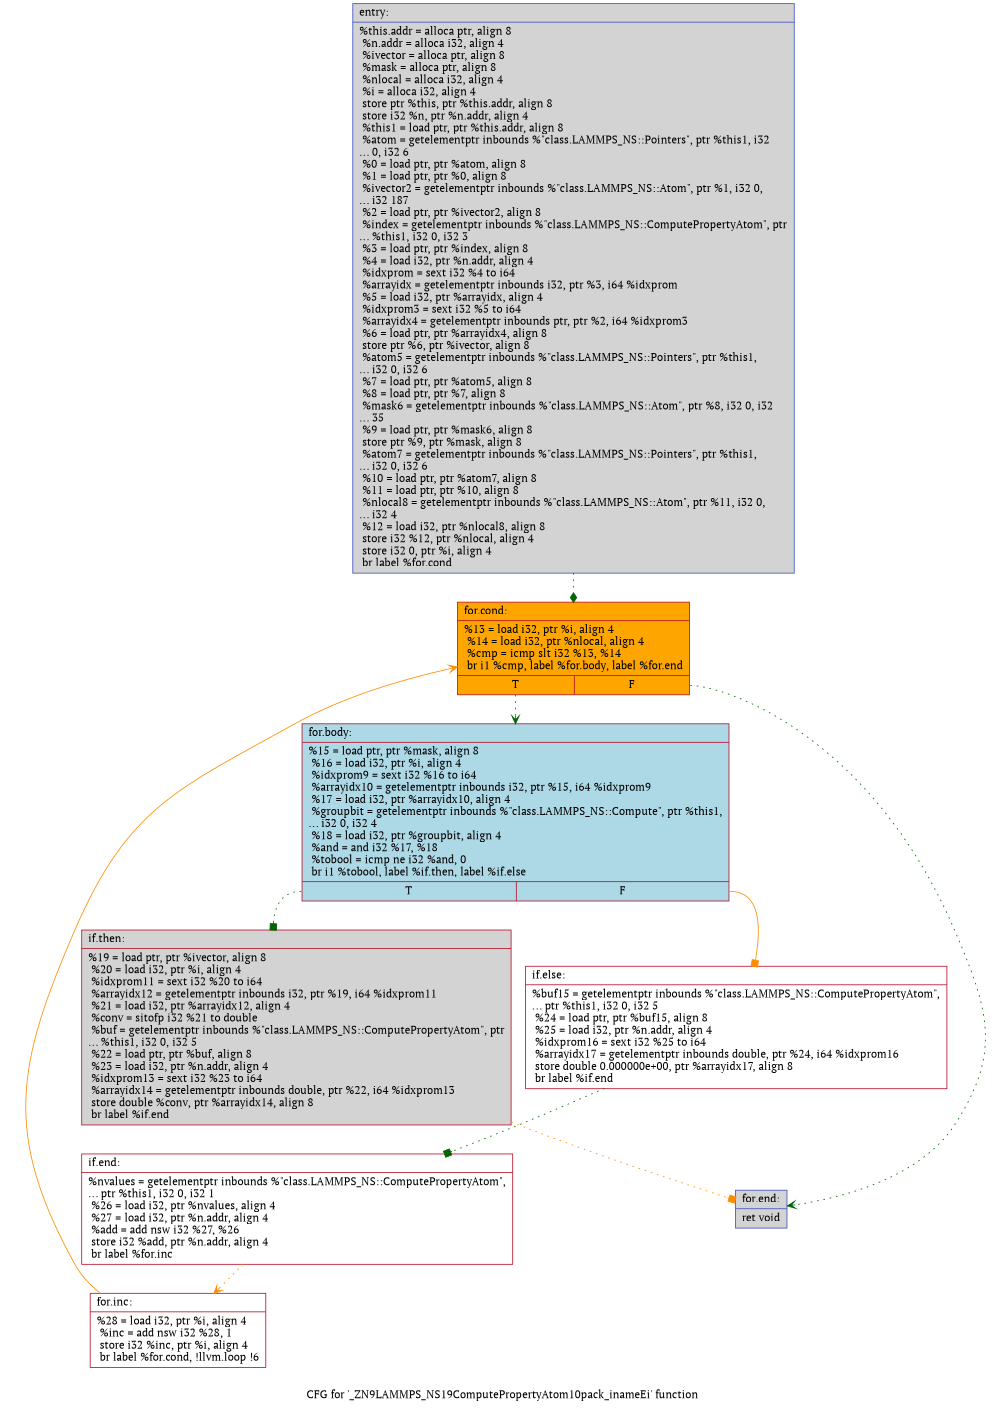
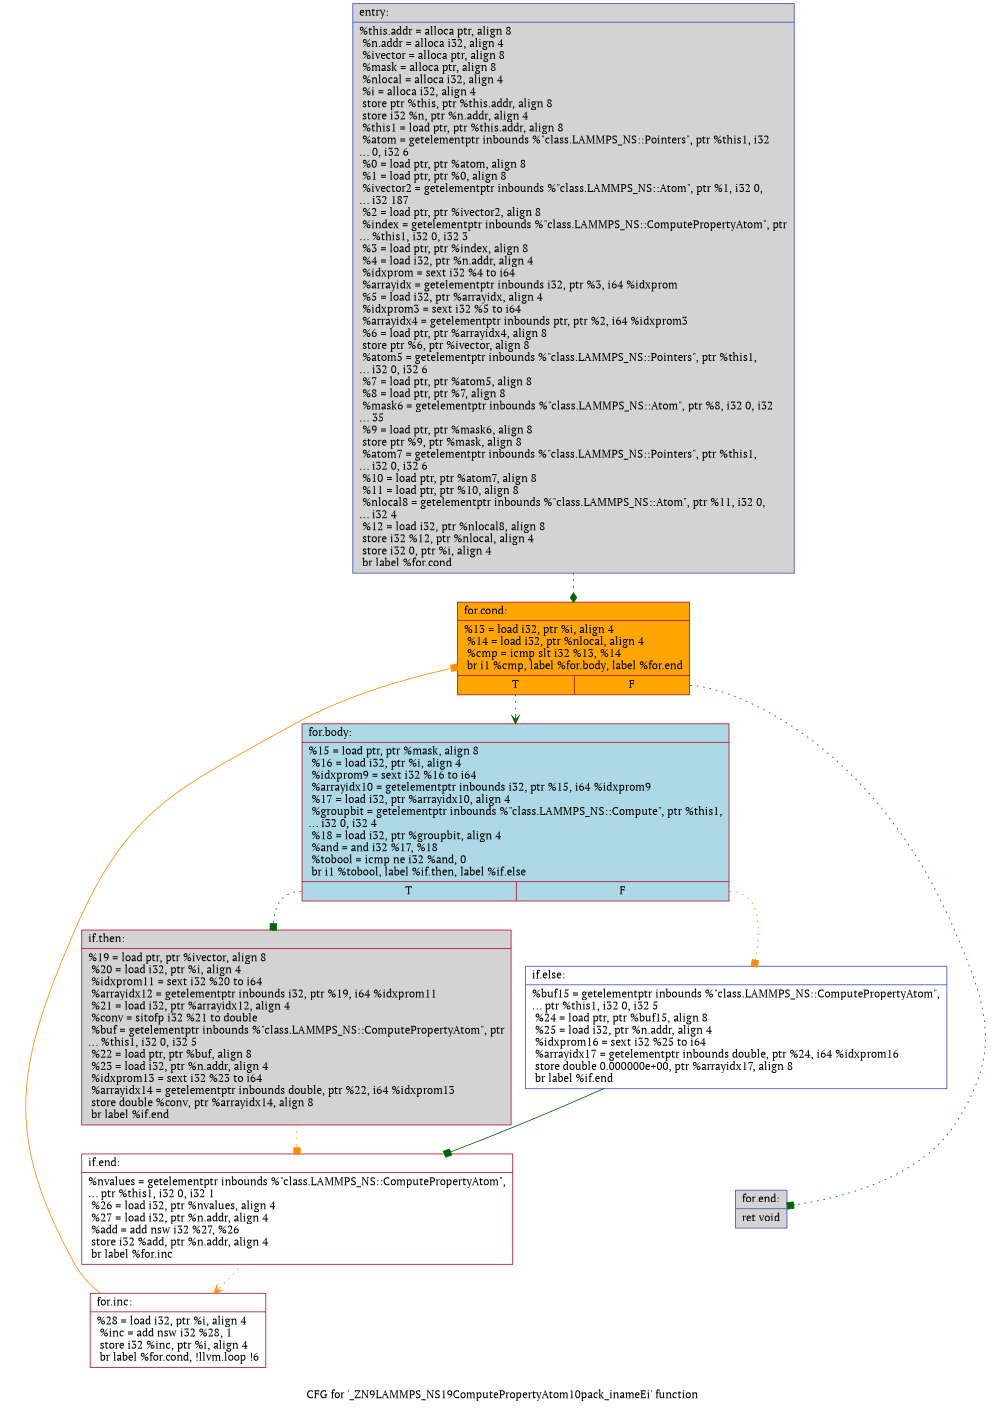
edge "for.inc:" -> "for.cond:": arrowhead vee -> box
edge "for.body:" -> "if.else:": style solid -> dotted
edge "for.cond:" -> "for.end:": arrowhead vee -> box
node "if.else:": color #b70d28ff -> #3d50c3ff
edge "if.else:" -> "if.end:": style dotted -> solid
edge "if.then:" -> "for.end:": now "if.then:" -> "if.end:"
